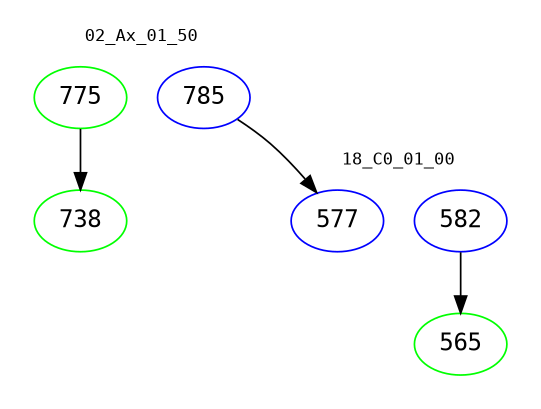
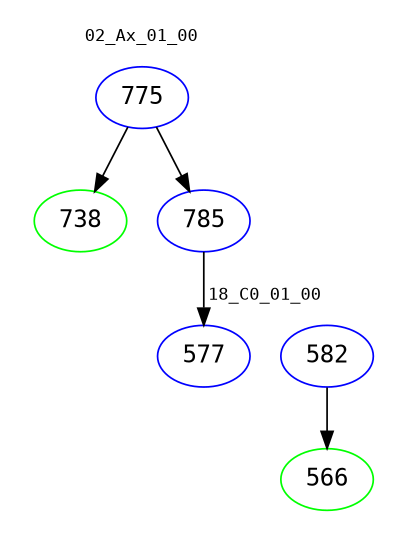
cluster "02_Ax_01_50": label "02_Ax_01_50" -> "02_Ax_01_00"
node "775": color green -> blue
edge "775" -> "785": added
node "565": label "565" -> "566"
